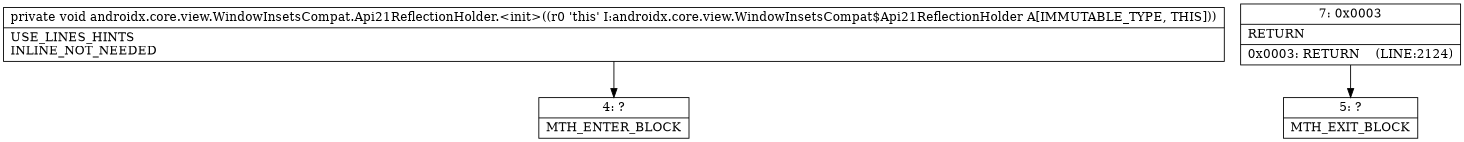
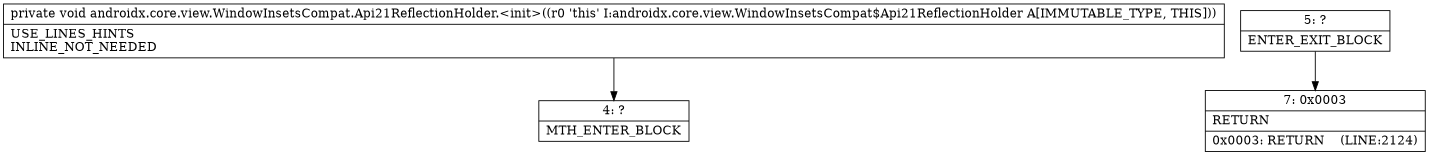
edge "7: 0x0003" -> "5: ?": reversed
node "5: ?": text "MTH_EXIT_BLOCK" -> "ENTER_EXIT_BLOCK"
